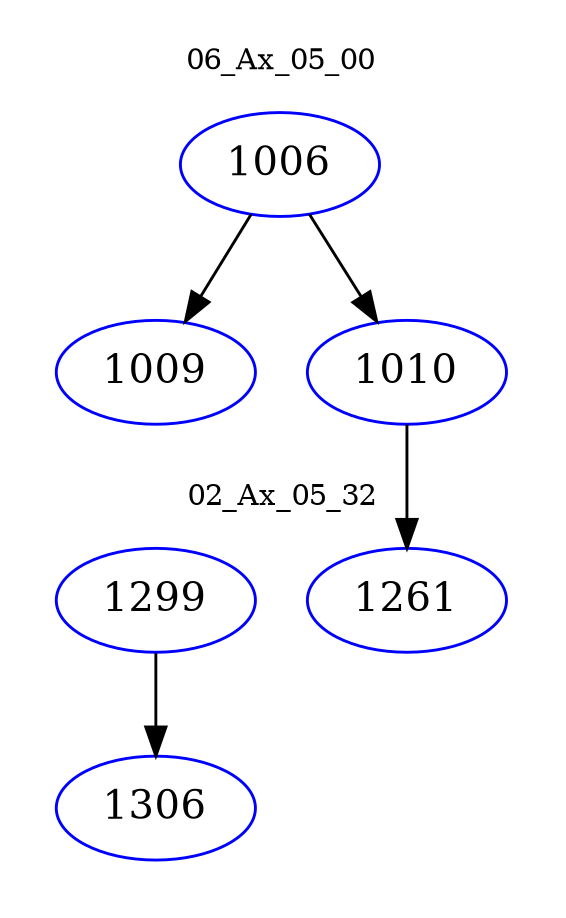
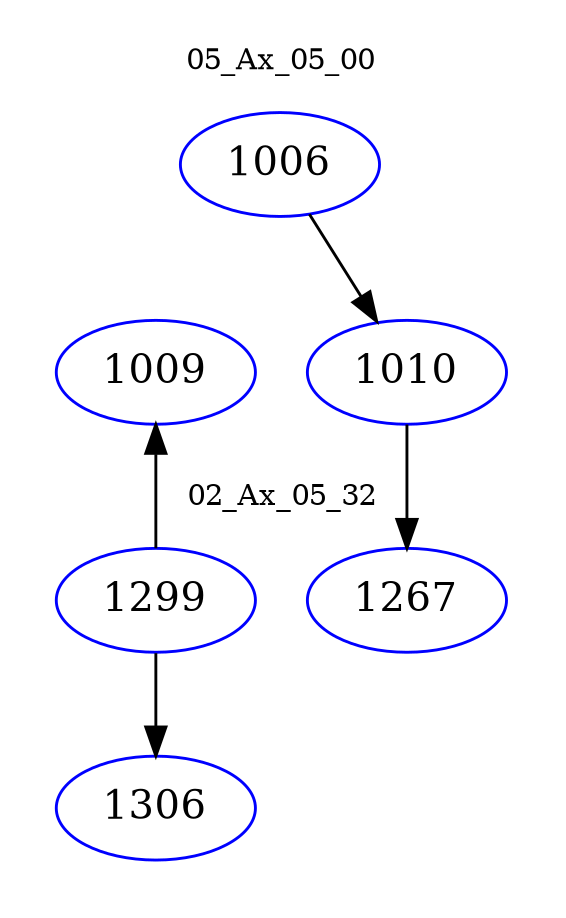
cluster "06_Ax_05_00": label "06_Ax_05_00" -> "05_Ax_05_00"
edge "1006" -> "1009": now "1299" -> "1009"
node "1261": label "1261" -> "1267"
